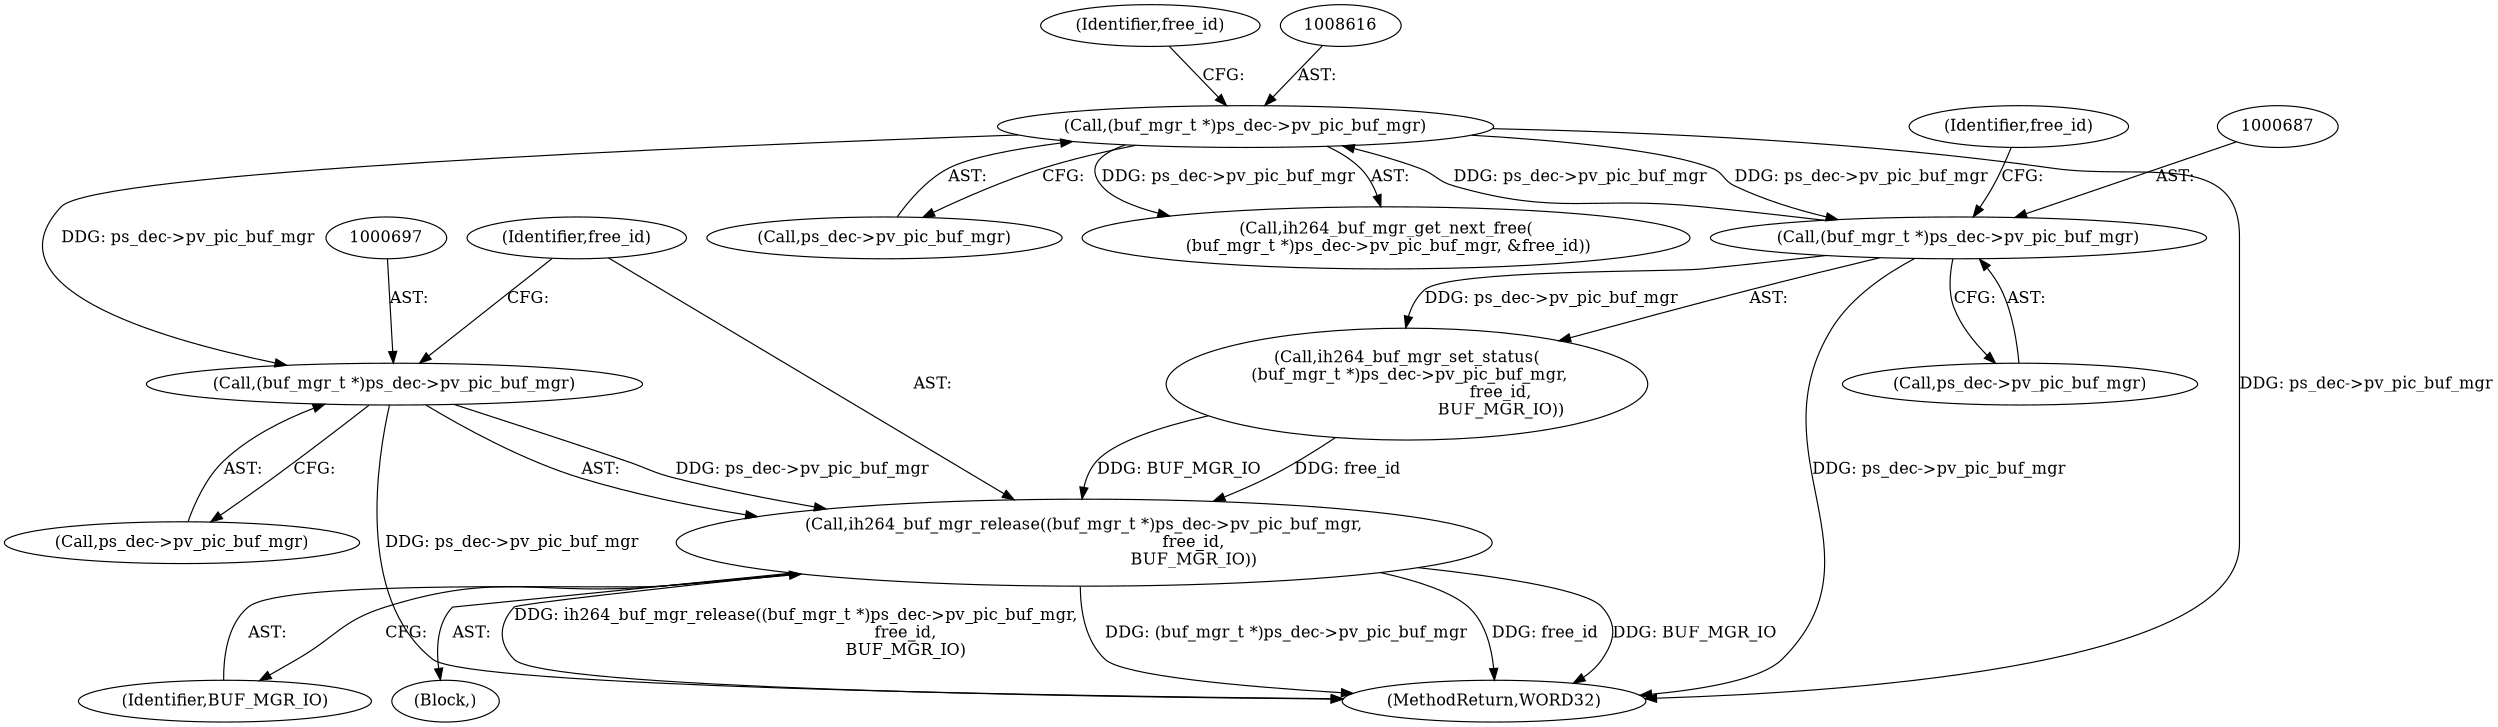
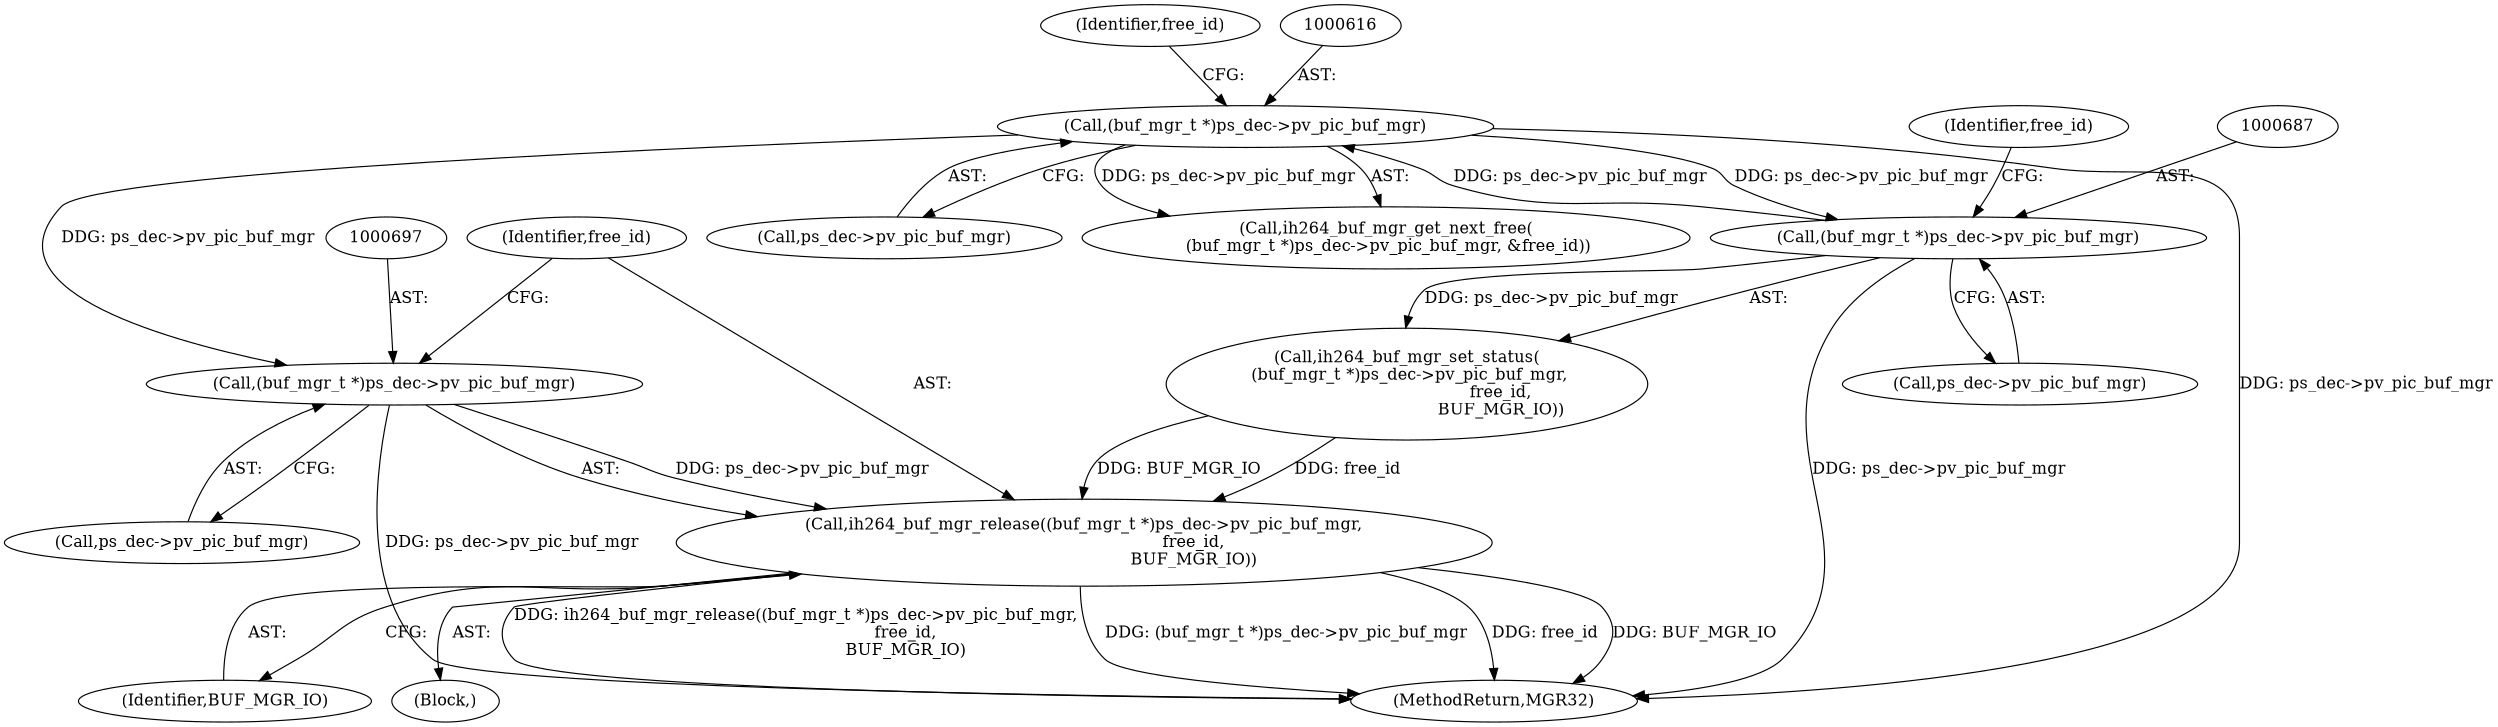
node "1008616": label "1008616" -> "1000616"
node "(MethodReturn,WORD32)": label "(MethodReturn,WORD32)" -> "(MethodReturn,MGR32)"
